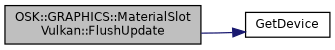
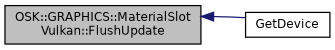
edge "OSK::GRAPHICS::MaterialSlot Vulkan::FlushUpdate" -> "GetDevice": reversed
